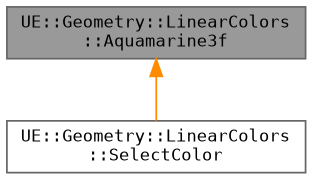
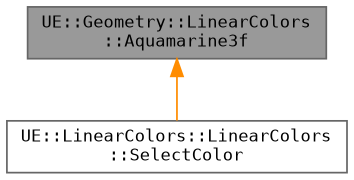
node "UE::Geometry::LinearColors ::SelectColor": label "UE::Geometry::LinearColors ::SelectColor" -> "UE::LinearColors::LinearColors ::SelectColor"
